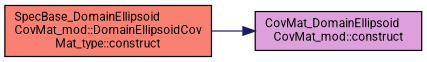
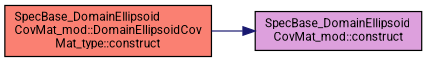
node "CovMat_DomainEllipsoid CovMat_mod::construct": label "CovMat_DomainEllipsoid CovMat_mod::construct" -> "SpecBase_DomainEllipsoid CovMat_mod::construct"
